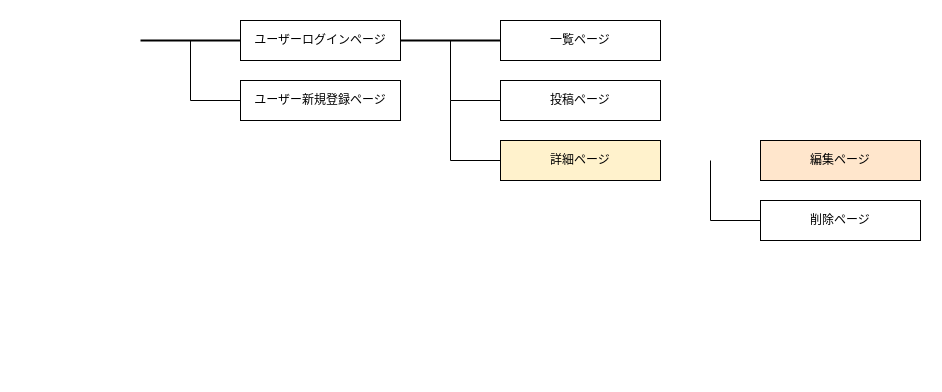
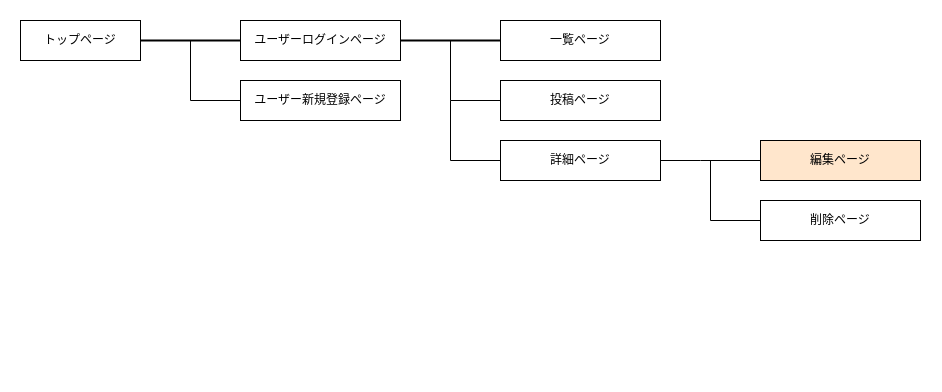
node "トップページ": added
node "詳細ページ": fillcolor #fff2cc -> #ffffff
edge "詳細ページ" -- "編集ページ": added
